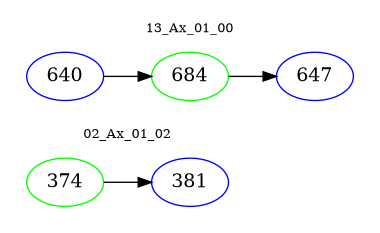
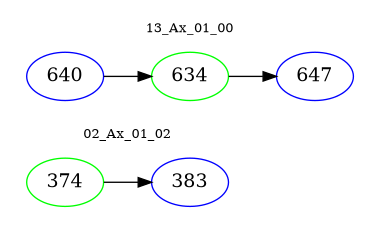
node "684": label "684" -> "634"
node "381": label "381" -> "383"
